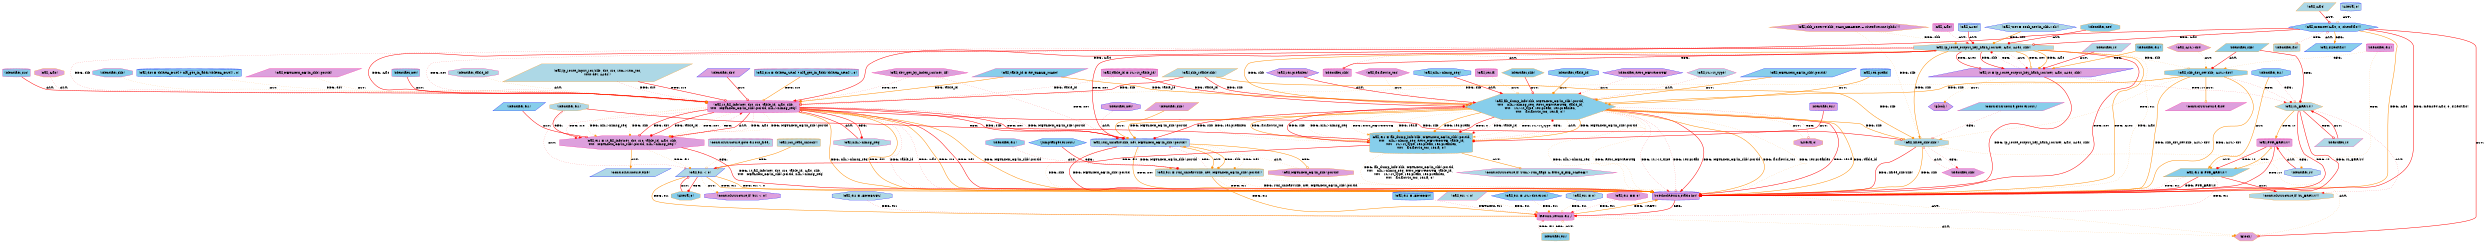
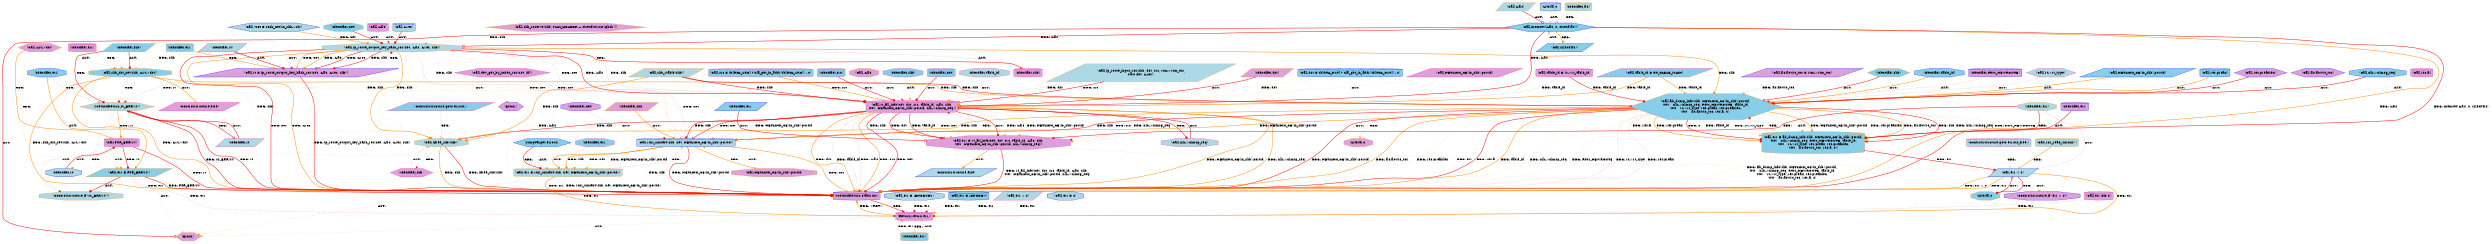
edge "(Call,memset(&fl4, 0, sizeof(fl4)))" -> "(Identifier,fl4)": reversed
edge "(Call,ip_route_output_key_hash_rcu(net, &fl4, &res, skb))" -> "(Call,rtnl_unicast(skb, net, NETLINK_CB(in_skb).portid))": style bold -> dotted
node "(Identifier,dst)": color blue -> darkorange
node "(Call,fl4.flowi4_tos)": color deeppink -> blue
node "(Identifier,RTM_NEWROUTE)": shape hexagon -> cylinder
node "(Call,fl4.flowi4_tos = rtm->rtm_tos)": added
edge "(Call,skb_dst_set(skb, &rt->dst))" -> "(Call,kfree_skb(skb))": label "DDG: err" -> "DDG: skb"
node "(Call,IS_ERR(rt))": label "(Call,IS_ERR(rt))" -> "(MethodReturn,IS_ERR(rt))"
edge "(Call,err = PTR_ERR(rt))" -> "(Call,PTR_ERR(rt))": now "(Call,&rt->dst)" -> "(Call,PTR_ERR(rt))"
node "(ControlStructure,if (rtm->rtm_flags & RTM_F_FIB_MATCH))": removed
edge "(Call,err = PTR_ERR(rt))" -> "(ControlStructure,if (IS_ERR(rt)))": arrowhead normal -> dot
node "(Call,err = -rt->dst.error)": removed
node "(Call,err == 0)": shape octagon -> cylinder
edge "(Call,err = -ENODEV)" -> "(Return,return err;)": label "NETLINK: err" -> "DDG: err"
edge "(Call,err == 0)" -> "(Return,return err;)": arrowhead normal -> dot
